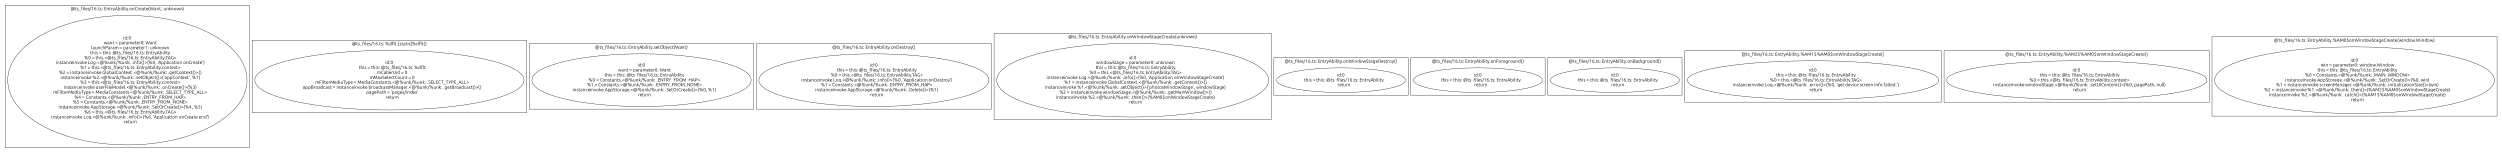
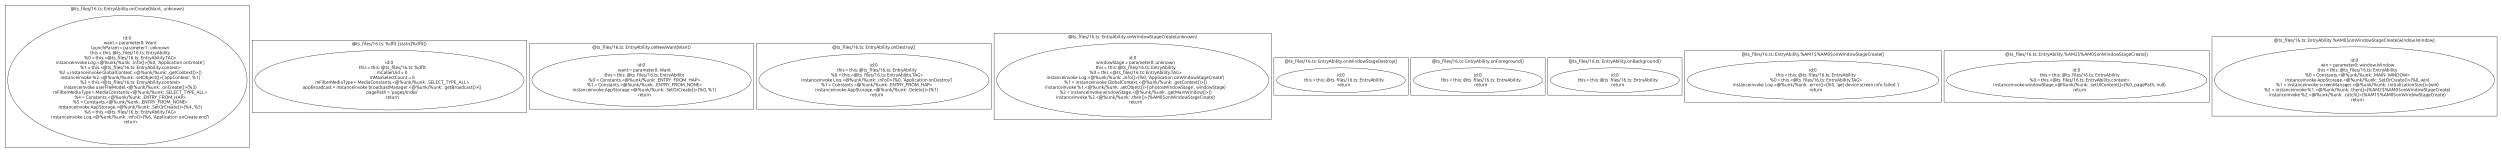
cluster "@ts_files/16.ts: EntryAbility.setObject(Want)": label "@ts_files/16.ts: EntryAbility.setObject(Want)" -> "@ts_files/16.ts: EntryAbility.onNewWant(Want)"
